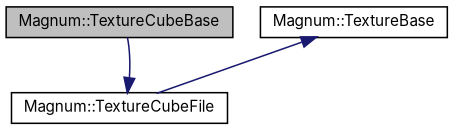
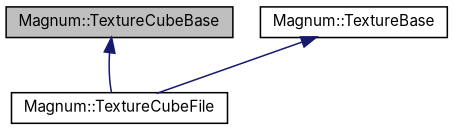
edge "Magnum::TextureCubeBase" -> "Magnum::TextureCubeFile": reversed
